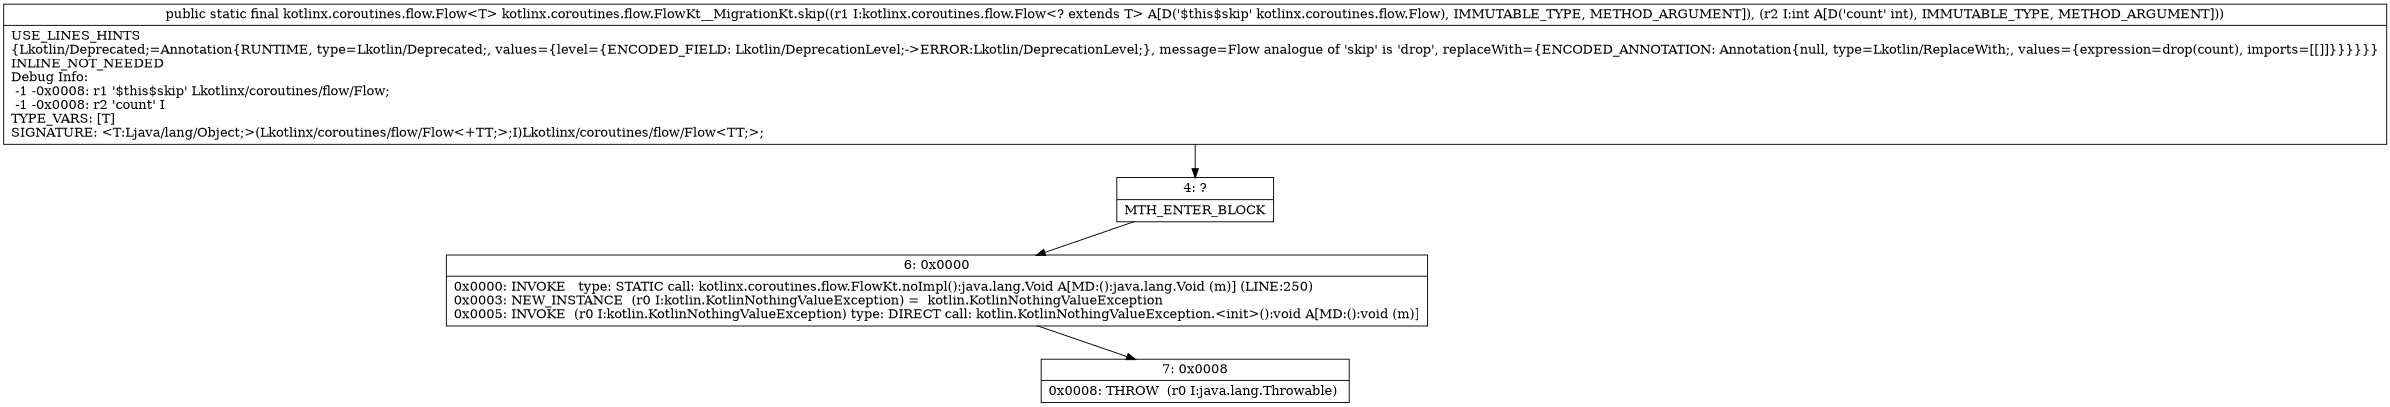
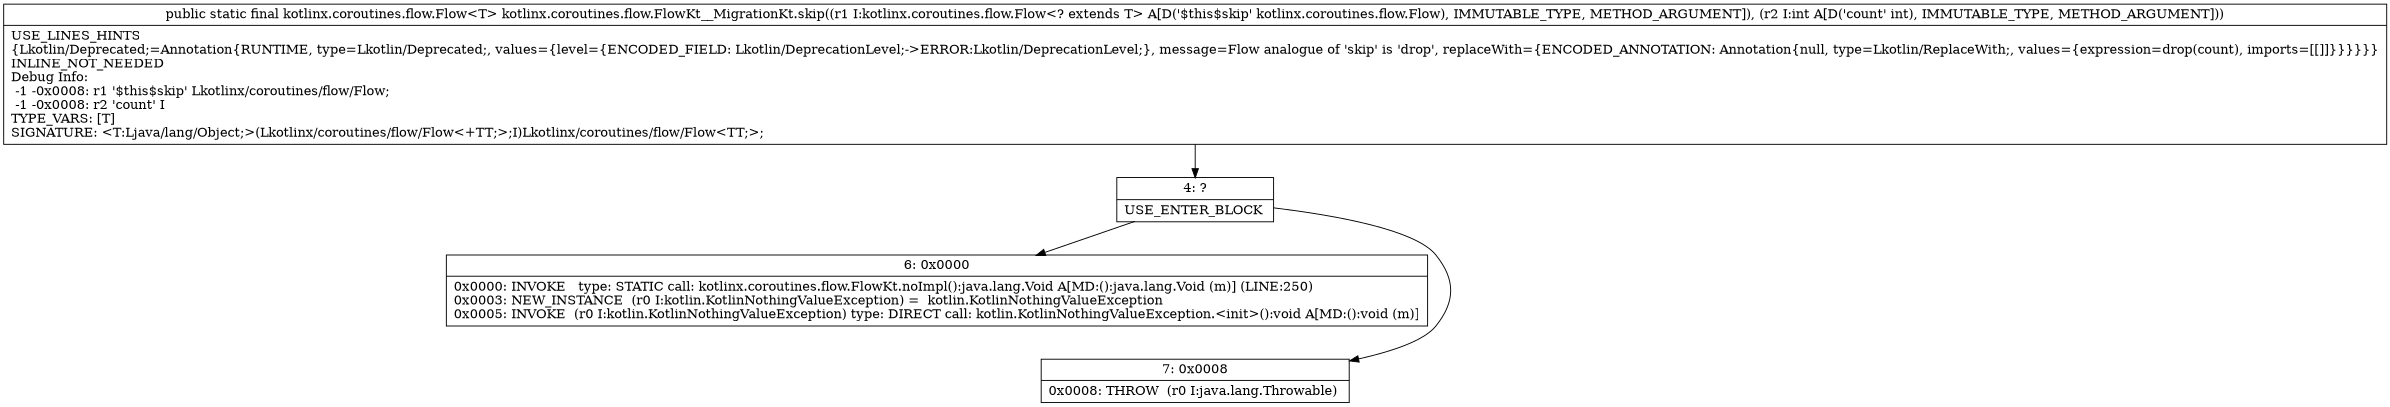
node "4: ?": text "MTH_ENTER_BLOCK" -> "USE_ENTER_BLOCK"
edge "6: 0x0000" -> "7: 0x0008": now "4: ?" -> "7: 0x0008"
